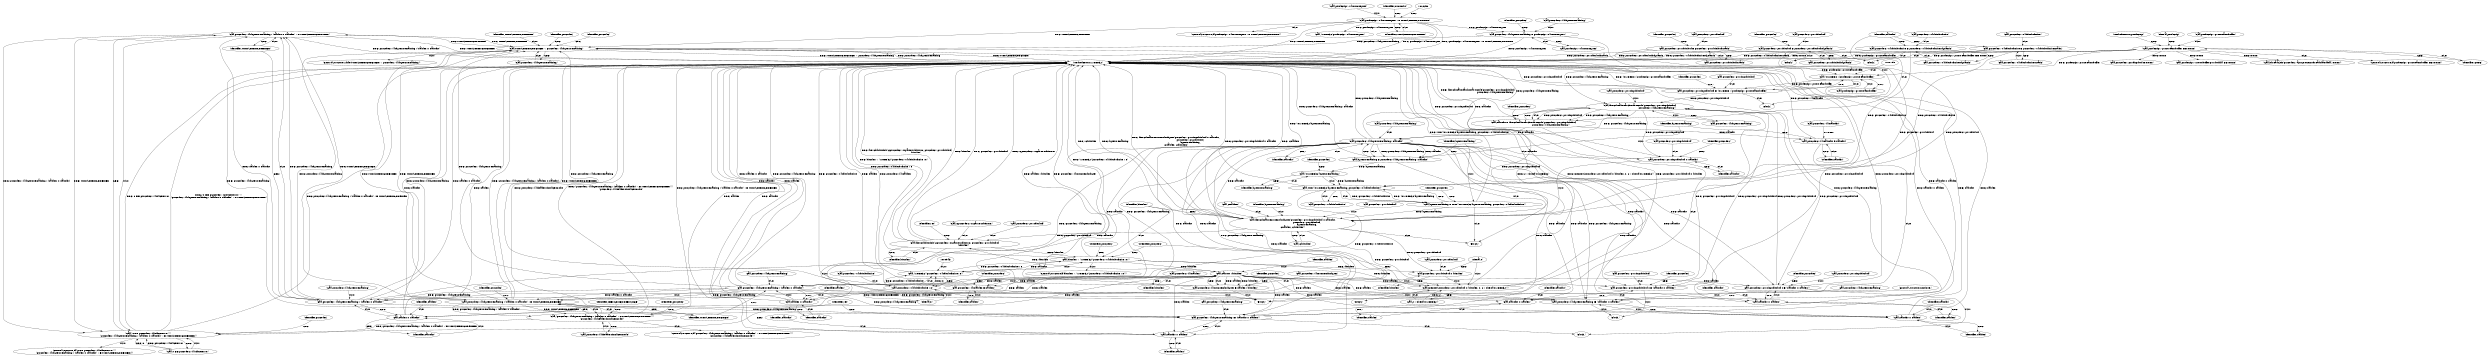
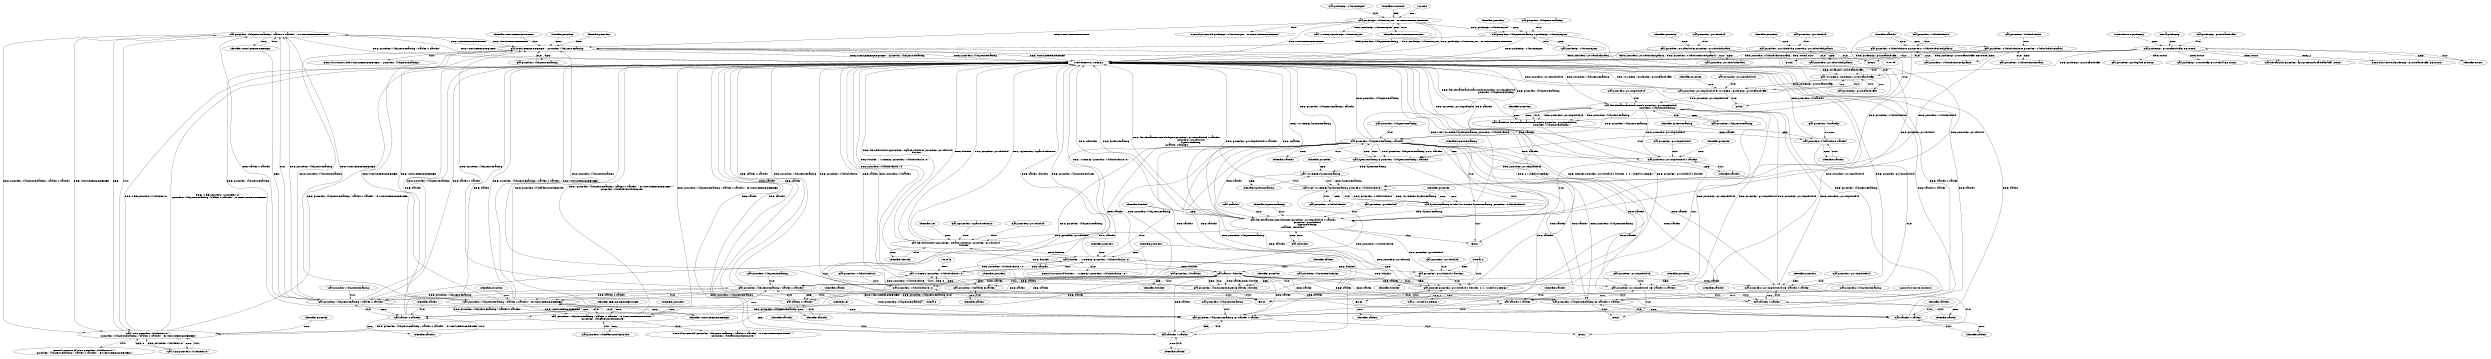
edge "(Call,ps_dec_ip->pv_stream_buffer == NULL)" -> "(ControlStructure,if(ps_dec_ip->pv_stream_buffer == NULL))": label "AST: " -> "DDG: 2"
node "(Identifier,CODE)": label "(Identifier,CODE)" -> "(Identifier,NULL)"
edge "(Call,ps_codec->i4_bytes_remaining - nal_ofst)" -> "(Call,ps_codec->pu1_inp_bitsbuf + nal_ofst)": label "AST: nal_ofst" -> "DDG: nal_ofst"
edge "1000943" -> "(Call,(WORD32)(ps_codec->u4_bitsbuf_size - 8))": label "AST: " -> "LEN: "
